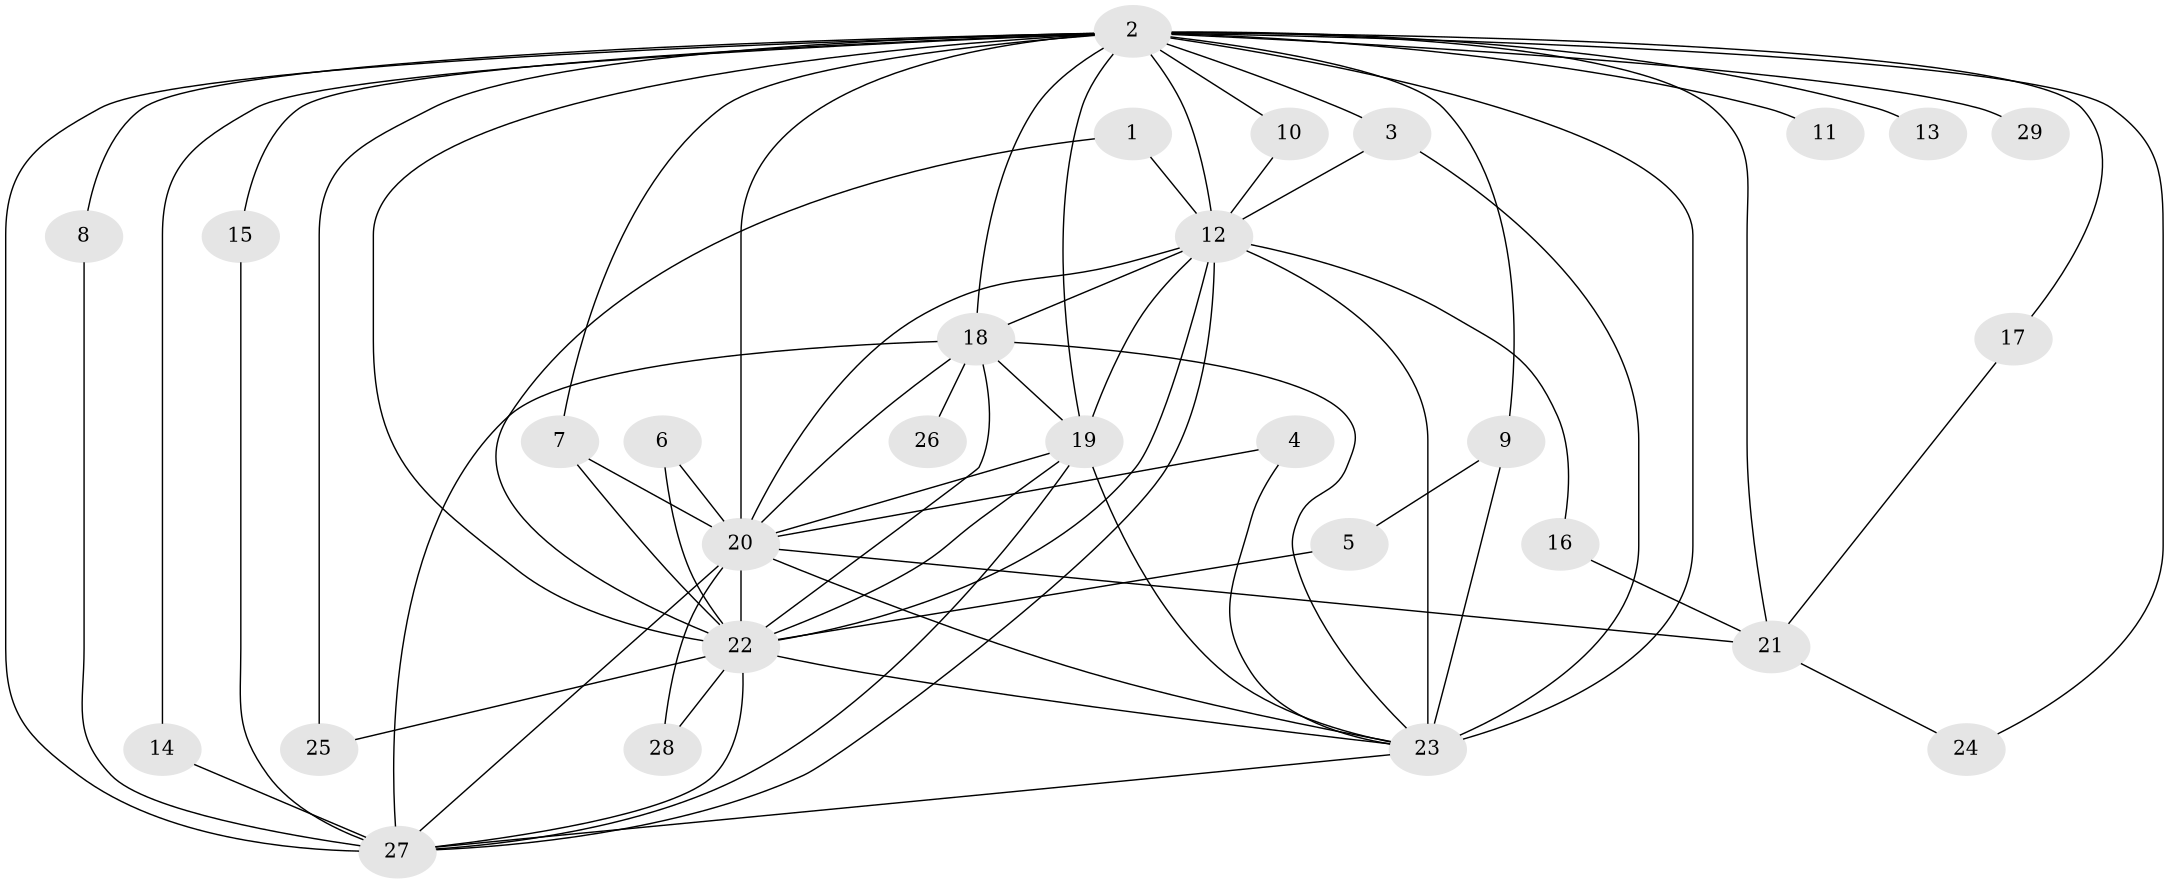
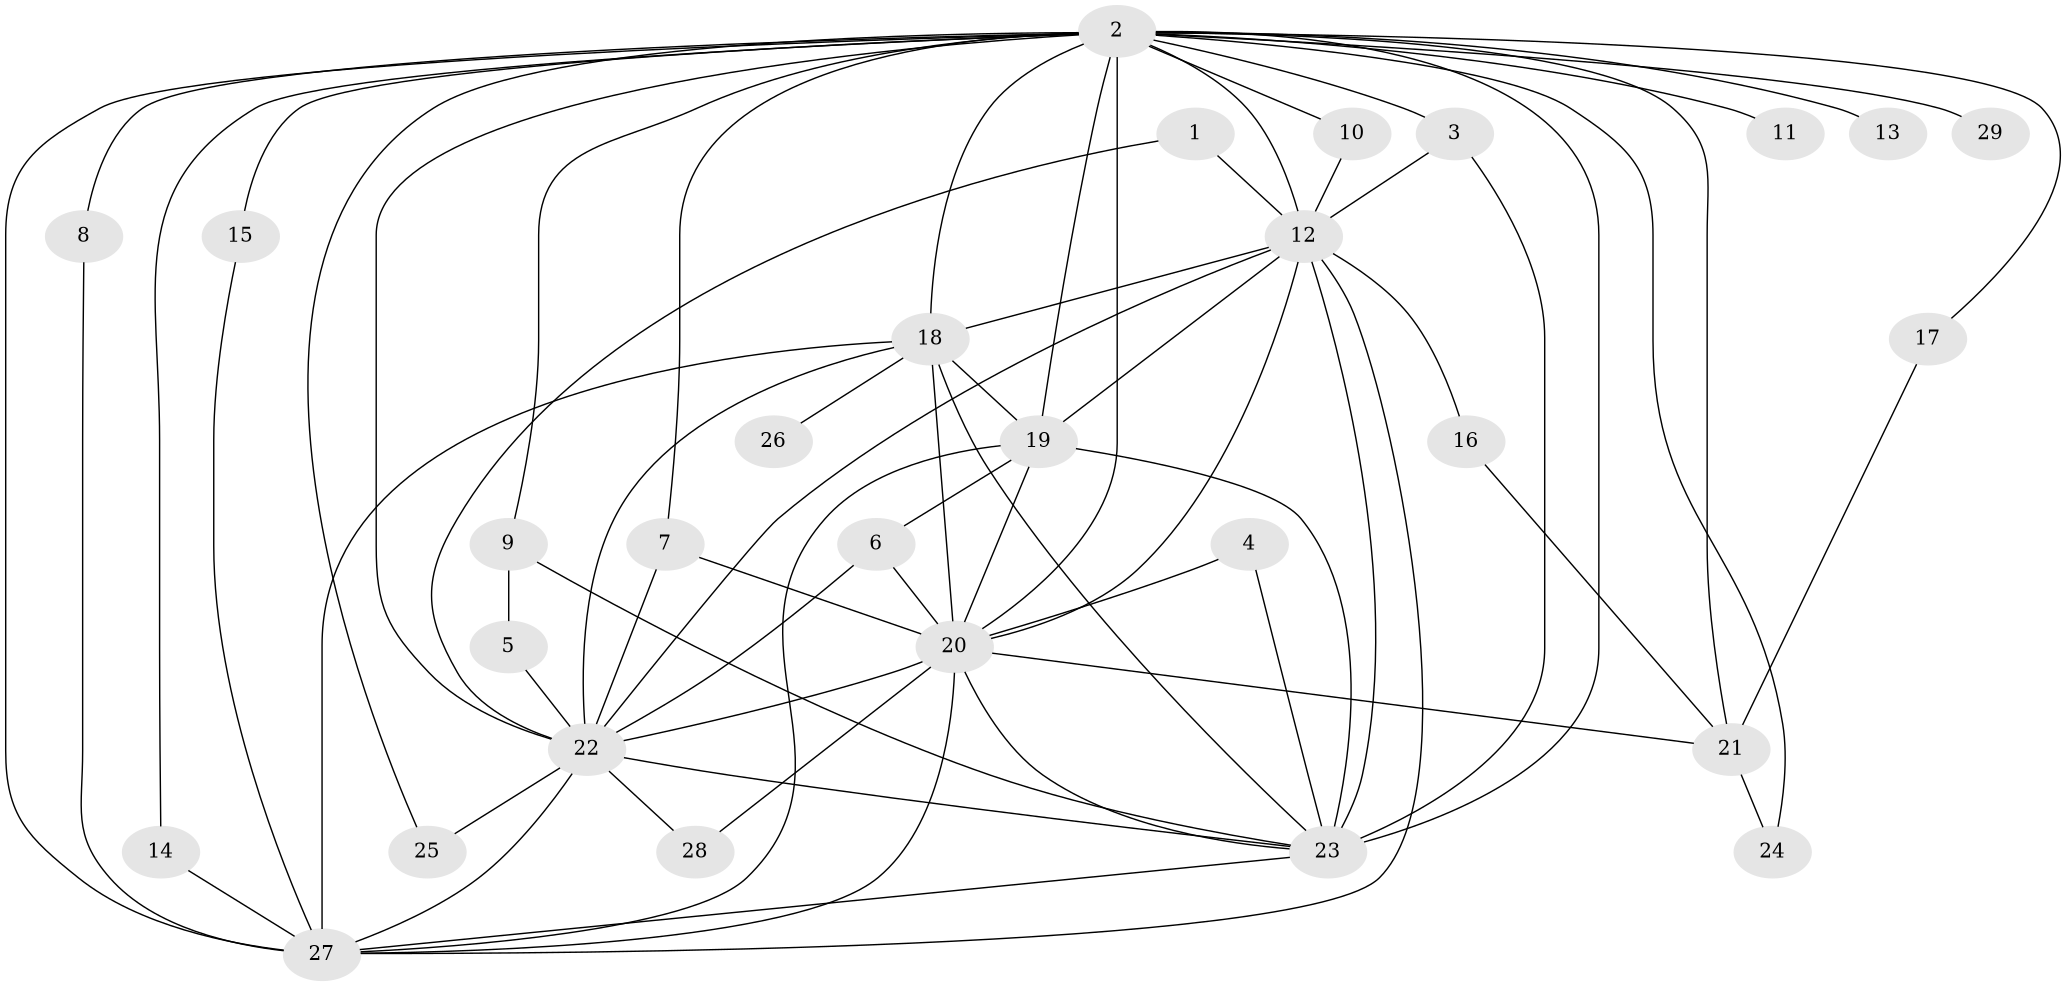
edge "19" -- "22": now "19" -- "6"
